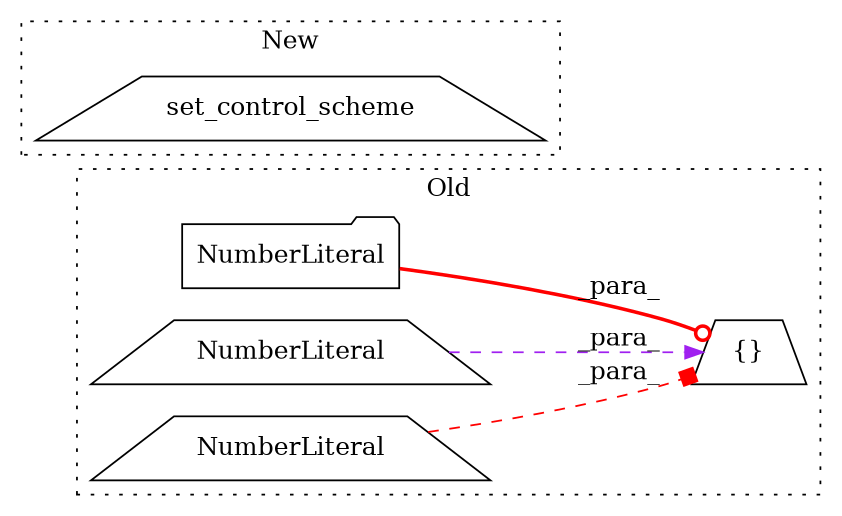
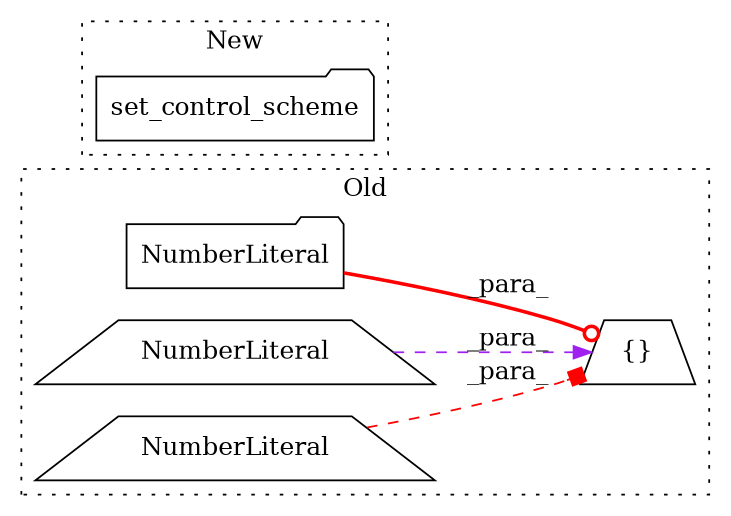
node "set_control_scheme": shape trapezium -> folder
